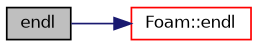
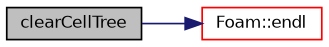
node "endl": label "endl" -> "clearCellTree"
